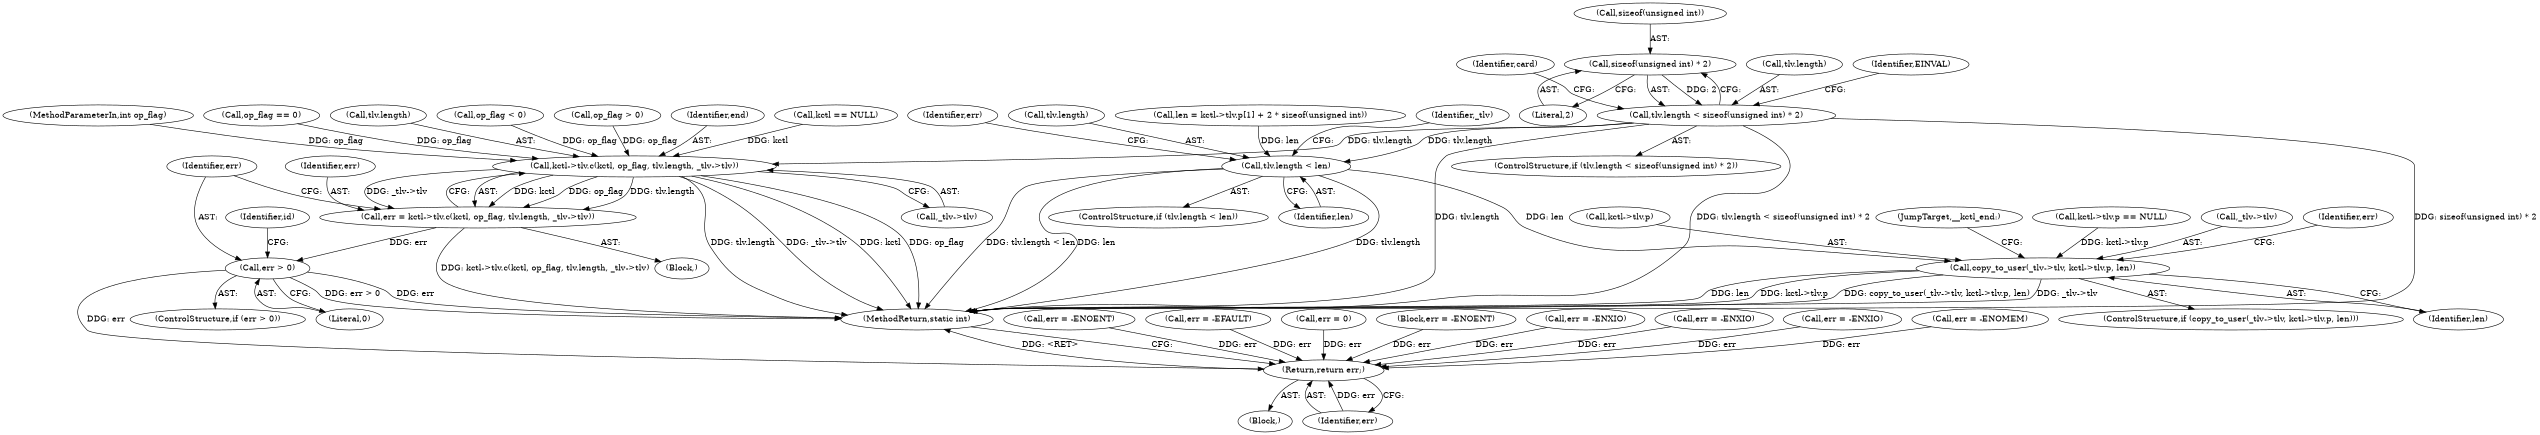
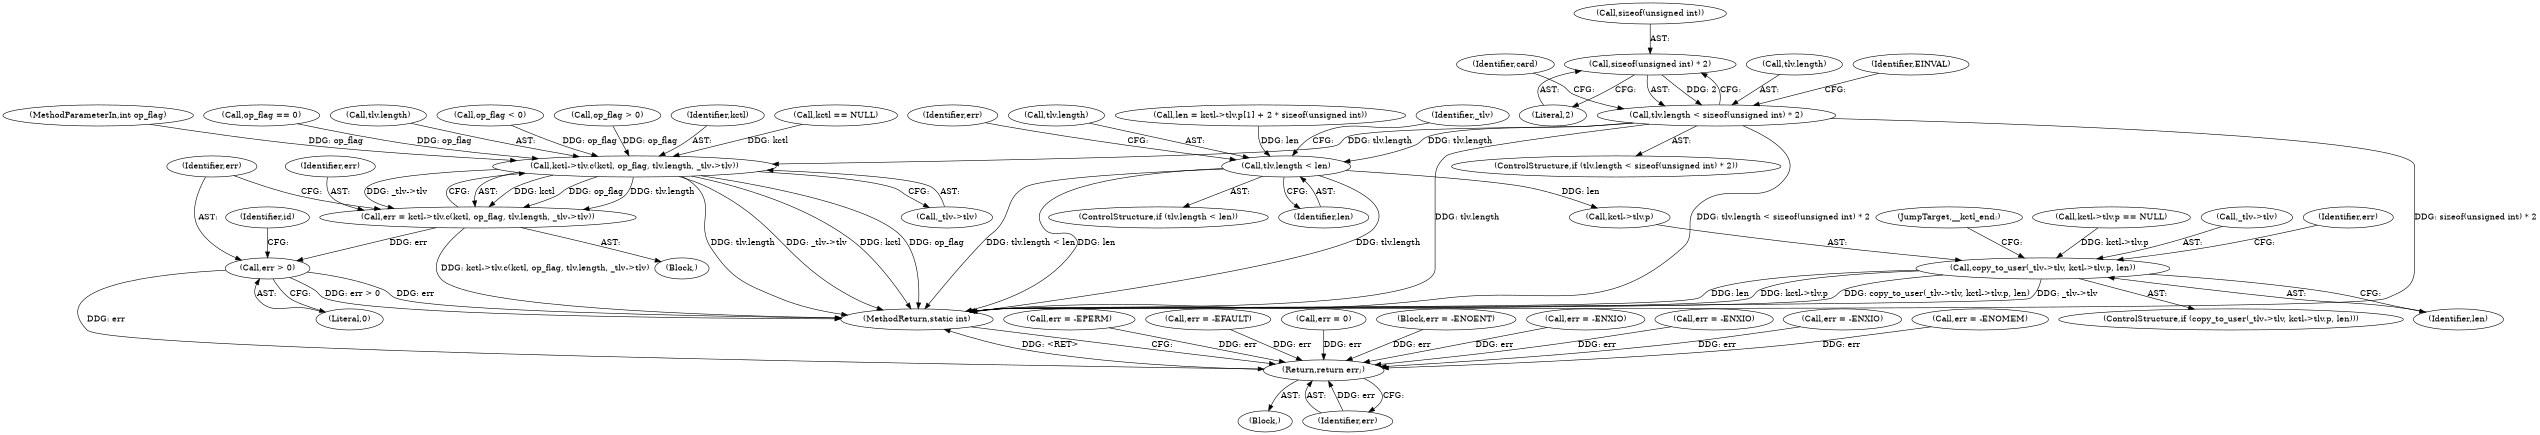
node "(Identifier,end)": label "(Identifier,end)" -> "(Identifier,kctl)"
edge "(Call,tlv.length < len)" -> "(Call,copy_to_user(_tlv->tlv, kctl->tlv.p, len))": now "(Call,tlv.length < len)" -> "(Call,kctl->tlv.p)"
node "(ControlStructure,if (err > 0))": removed
node "(Call,err = -ENOENT)": label "(Call,err = -ENOENT)" -> "(Call,err = -EPERM)"
